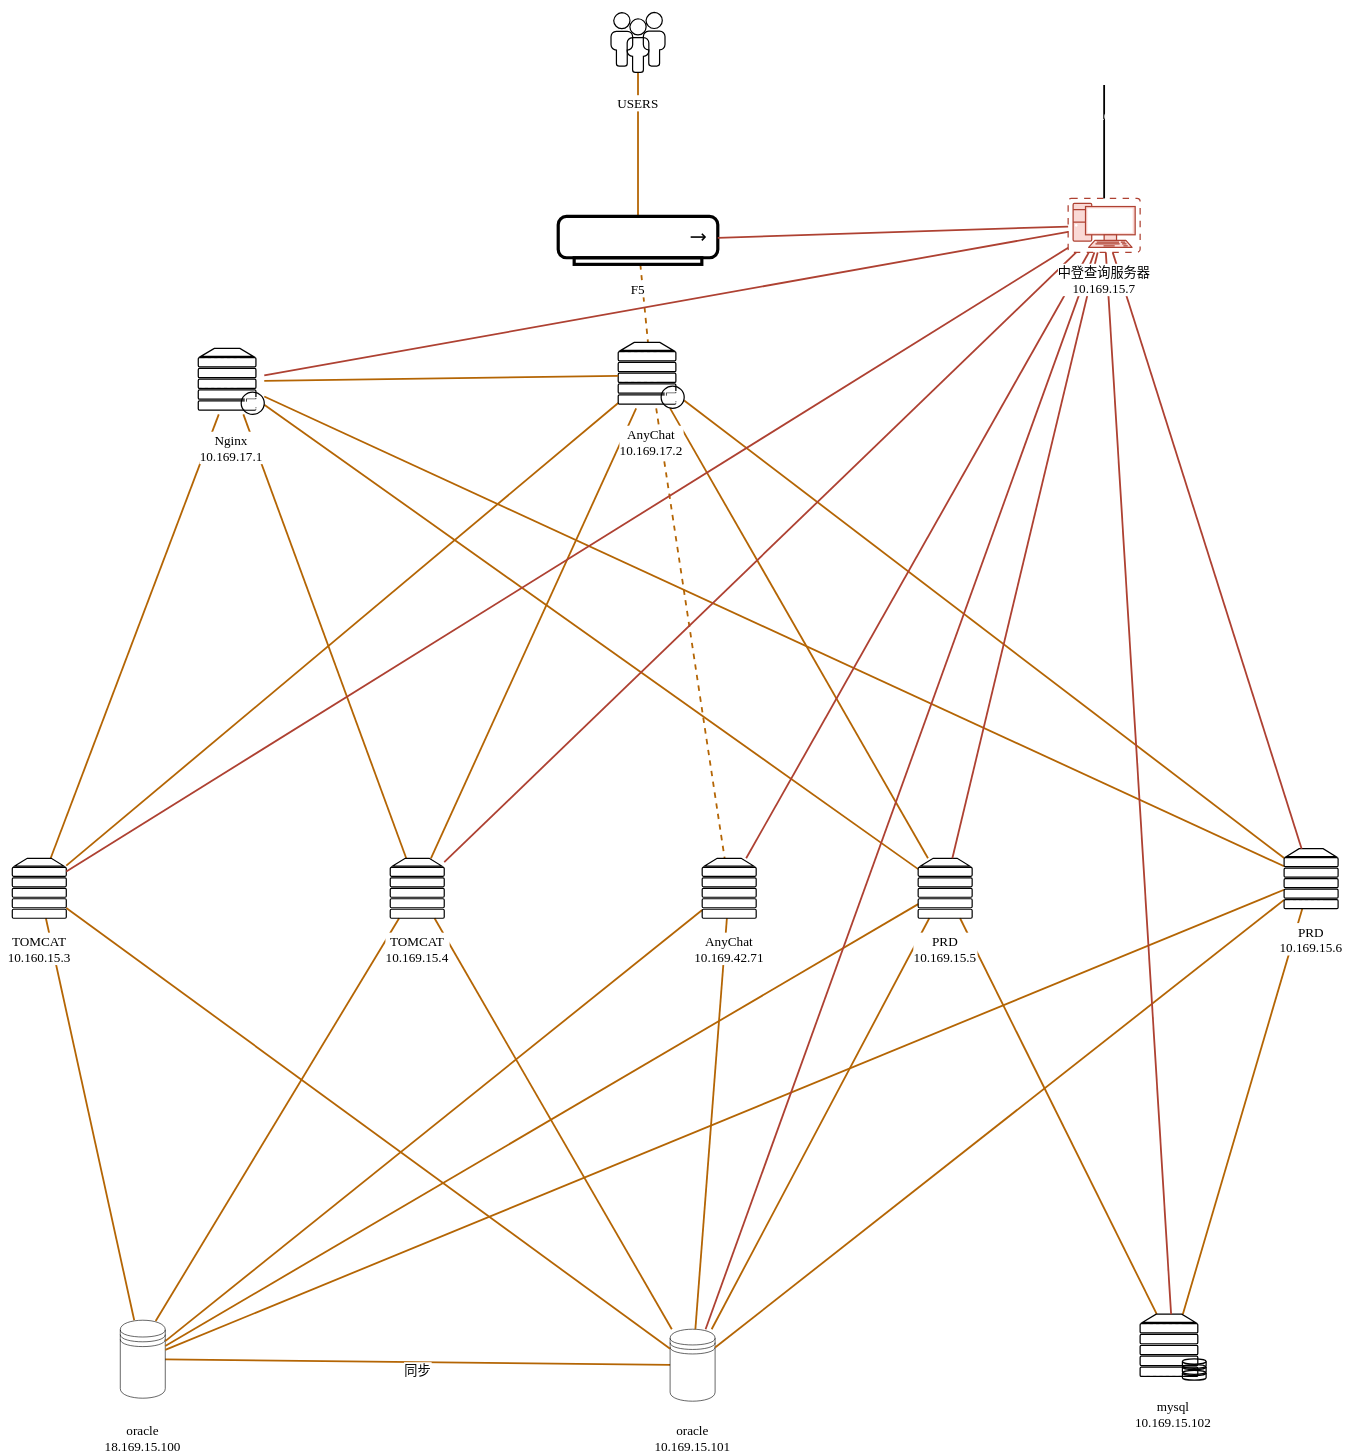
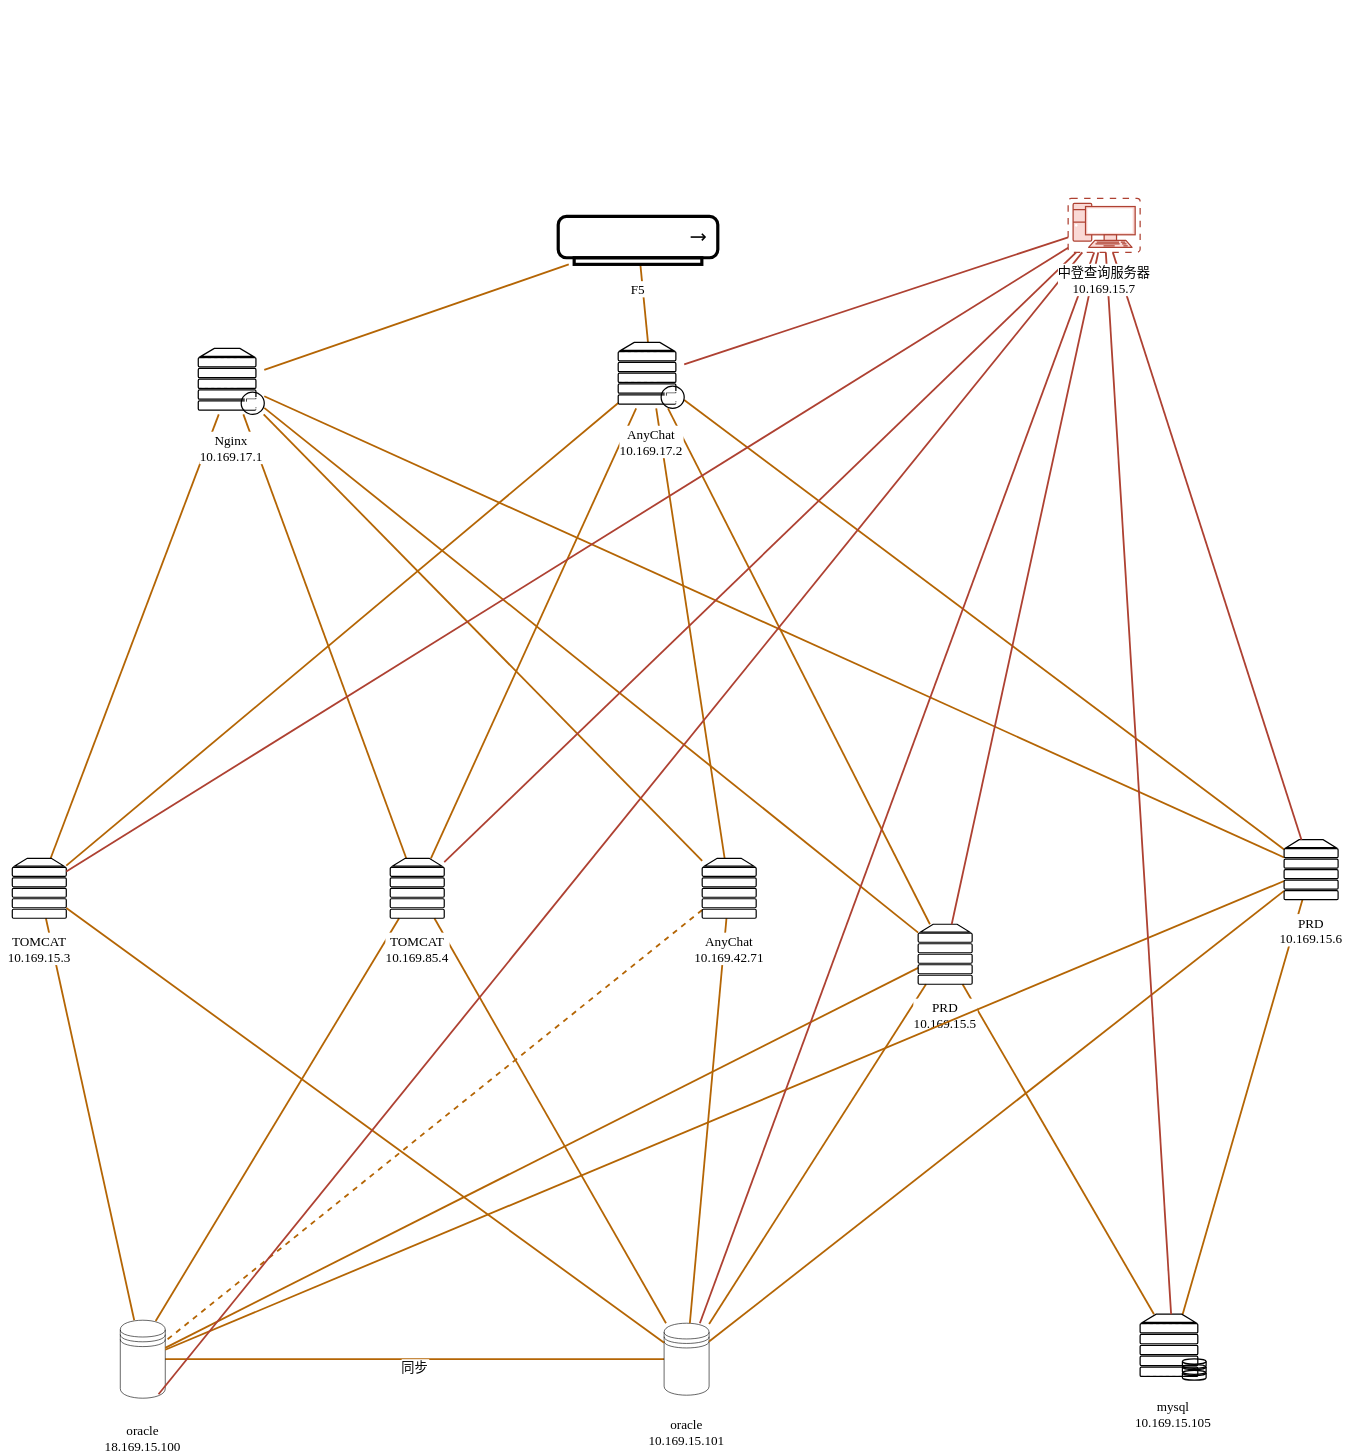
node "USERS": removed
node "ad": removed
edge "ad" -- "中登查询服务器 10.169.15.7": removed
edge "USERS" -- "F5": removed
edge "中登查询服务器 10.169.15.7" -- "F5": now "中登查询服务器 10.169.15.7" -- "AnyChat 10.169.17.2"
edge "中登查询服务器 10.169.15.7" -- "Nginx 10.169.17.1": removed
edge "F5" -- "Nginx 10.169.17.1": added
edge "F5" -- "AnyChat 10.169.17.2": style dashed -> solid
edge "AnyChat 10.169.17.2" -- "Nginx 10.169.17.1": removed
edge "AnyChat 10.169.17.2" -- "AnyChat 10.169.42.71": style dashed -> solid
edge "Nginx 10.169.17.1" -- "AnyChat 10.169.42.71": added
edge "中登查询服务器 10.169.15.7" -- "AnyChat 10.169.42.71": removed
node "PRD 10.169.15.6": moved (1311, 879) -> (1311, 870)
node "PRD 10.169.15.5": moved (945, 888) -> (945, 954)
node "TOMCAT 10.160.15.3": label "TOMCAT 10.160.15.3" -> "TOMCAT 10.169.15.3"
node "TOMCAT 10.169.15.4": label "TOMCAT 10.169.15.4" -> "TOMCAT 10.169.85.4"
edge "中登查询服务器 10.169.15.7" -- "oracle 18.169.15.100": added
edge "AnyChat 10.169.42.71" -- "oracle 18.169.15.100": style solid -> dashed
node "oracle 10.169.15.101": moved (693, 1365) -> (687, 1359)
node "mysql 10.169.15.102": label "mysql 10.169.15.102" -> "mysql 10.169.15.105"
